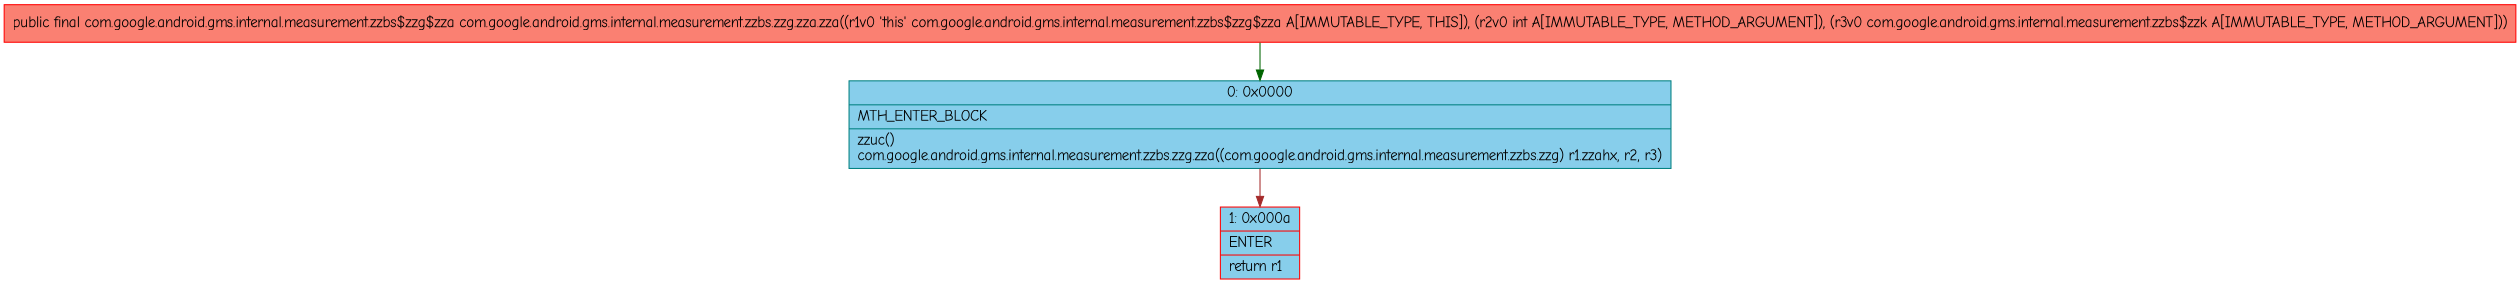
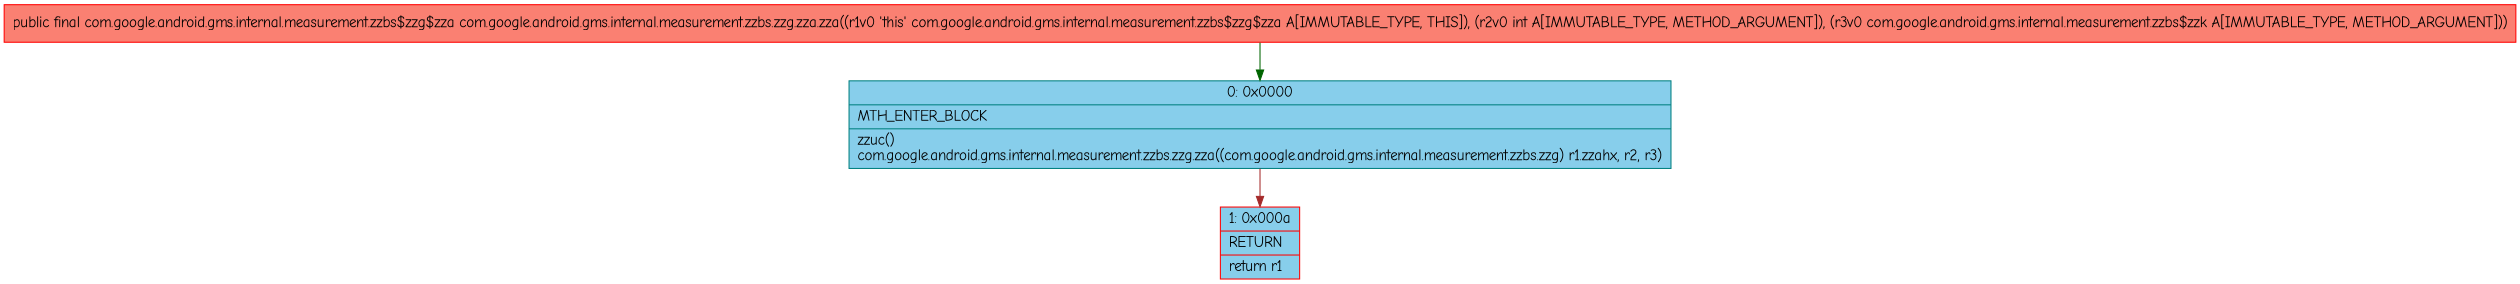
node "1: 0x000a": text "ENTER" -> "RETURN"
